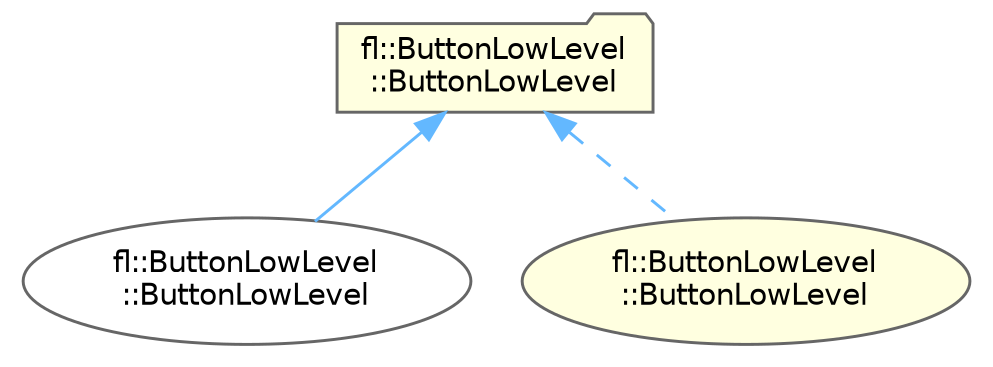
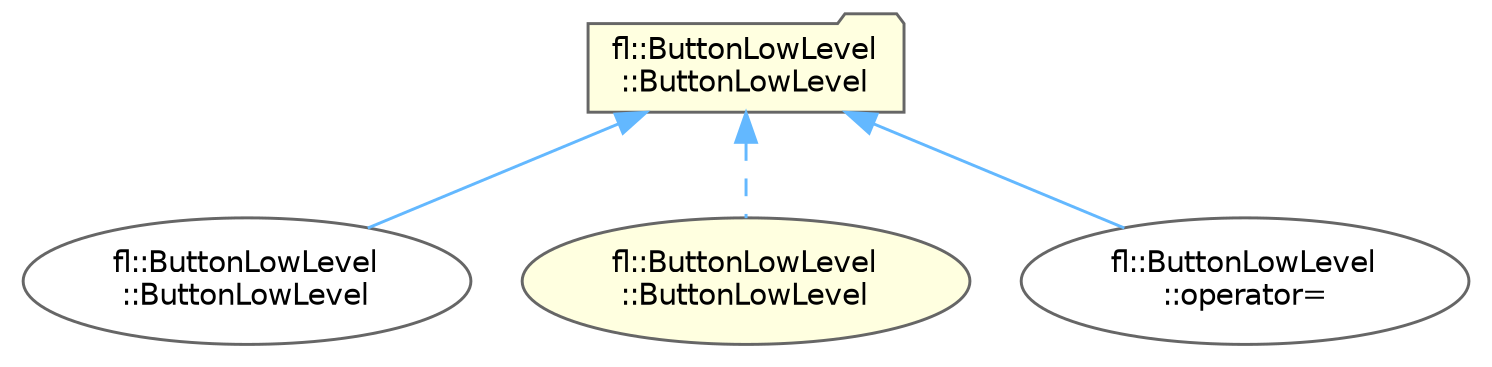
node "fl::ButtonLowLevel ::operator=": added
